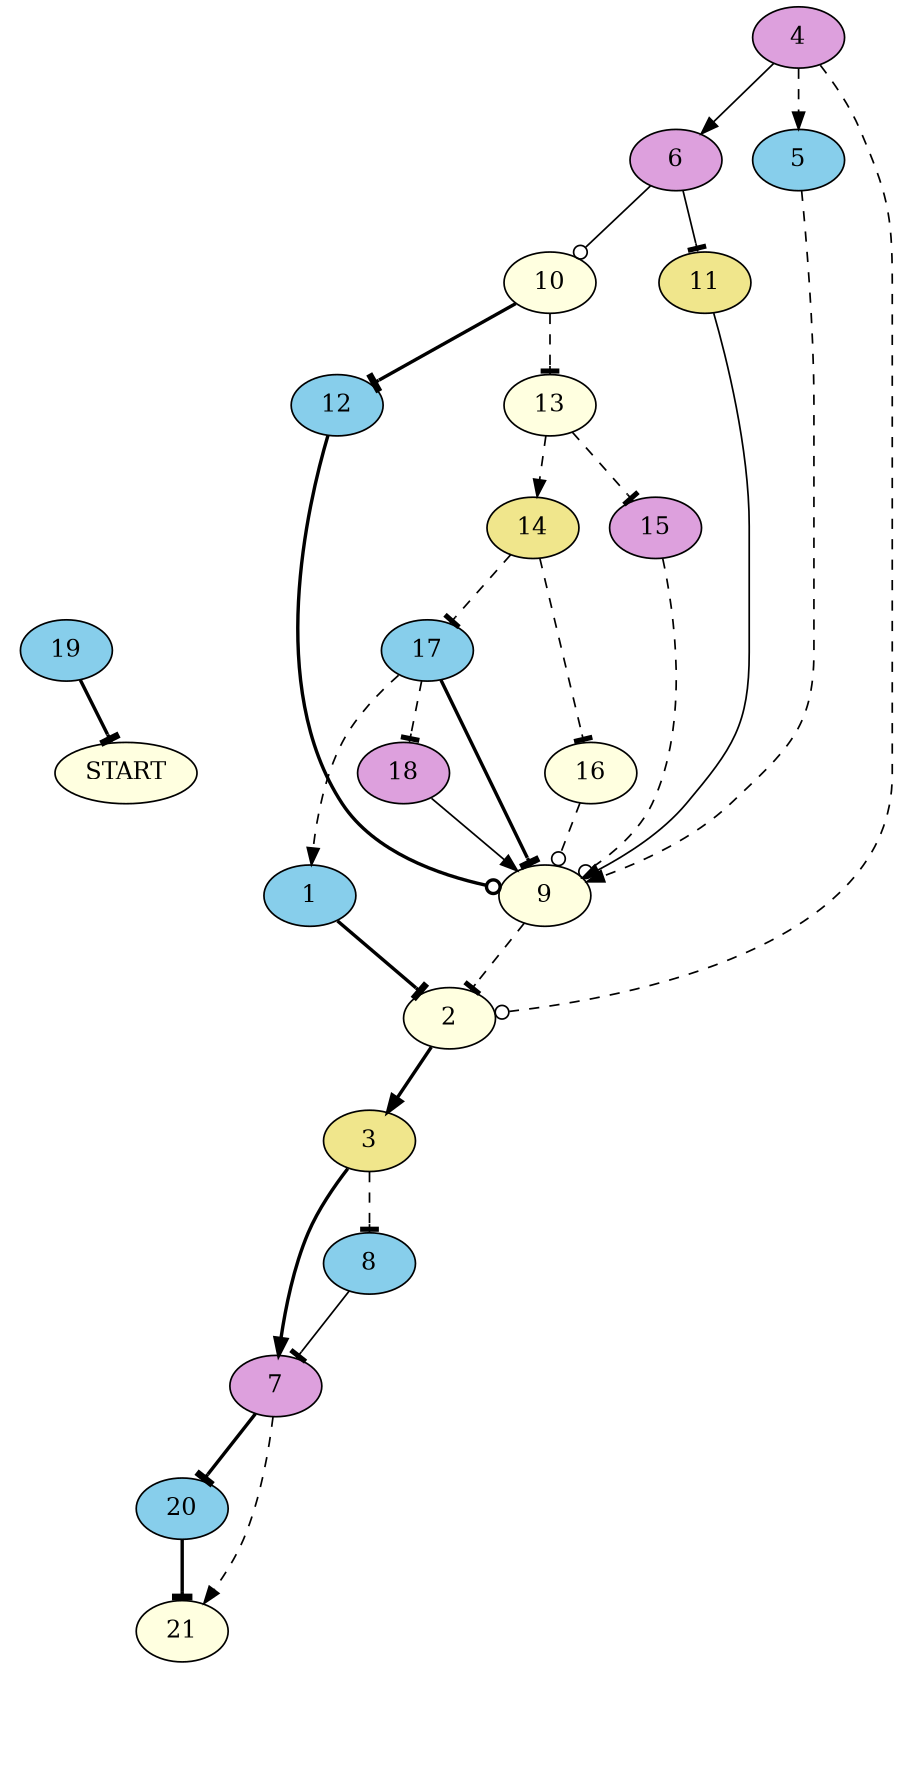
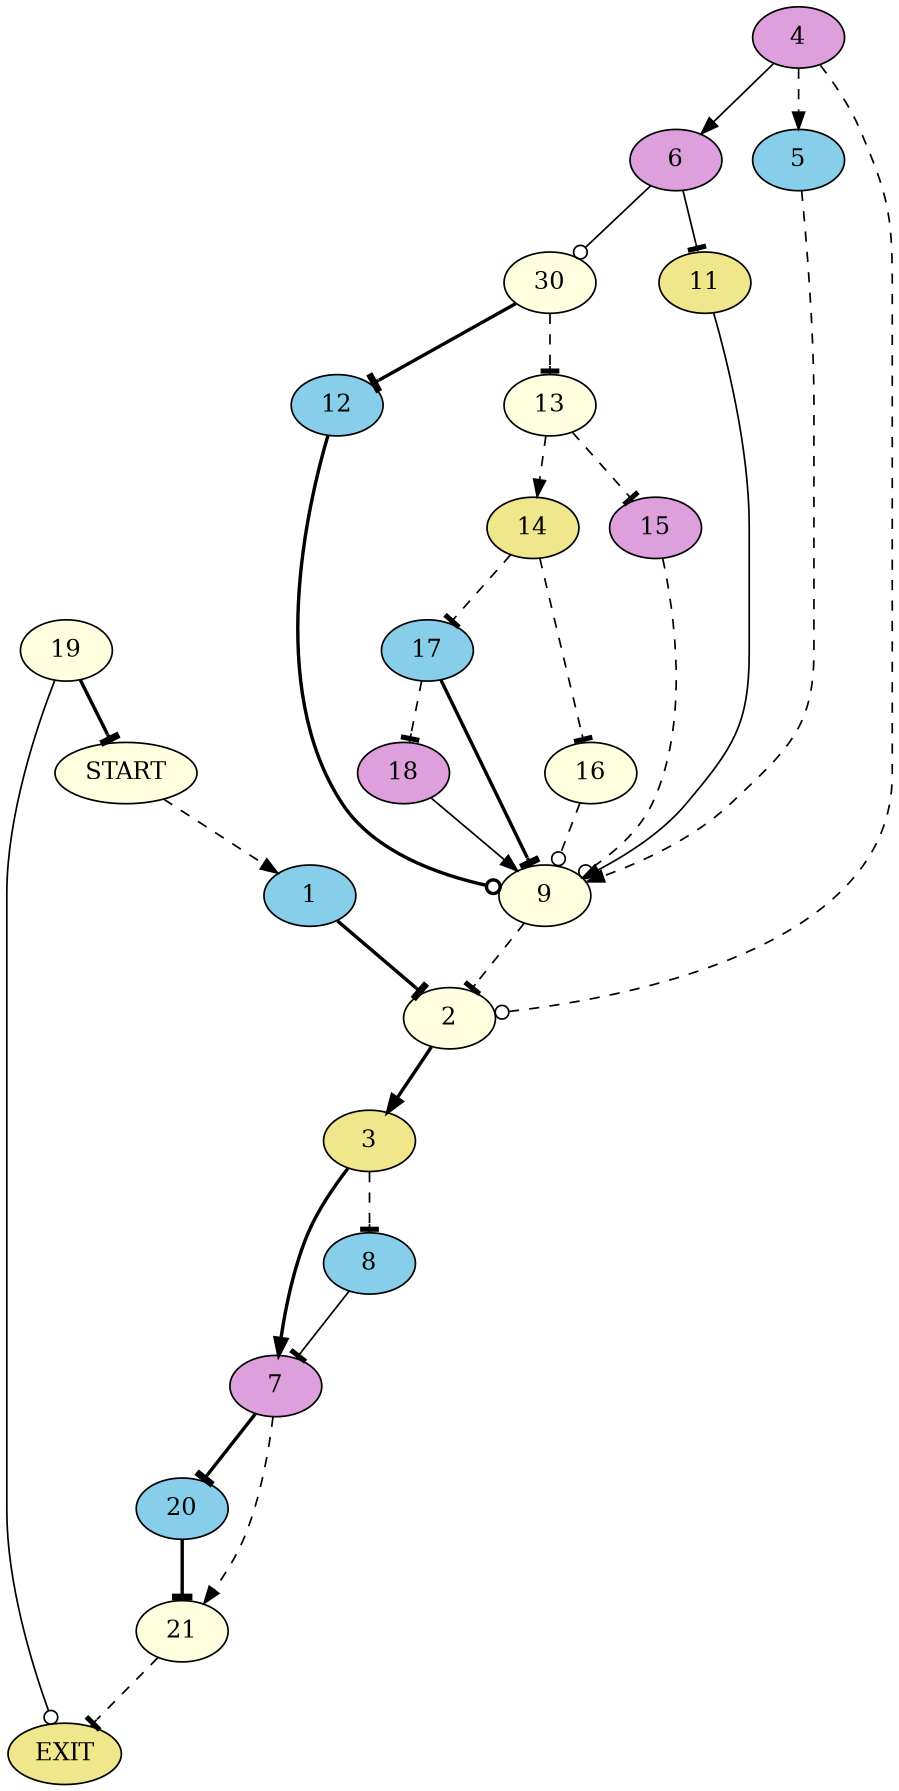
node "10": label "10" -> "30"
node "19": fillcolor skyblue -> lightyellow
edge "17" -> "1": now "START" -> "1"
node "EXIT": added
